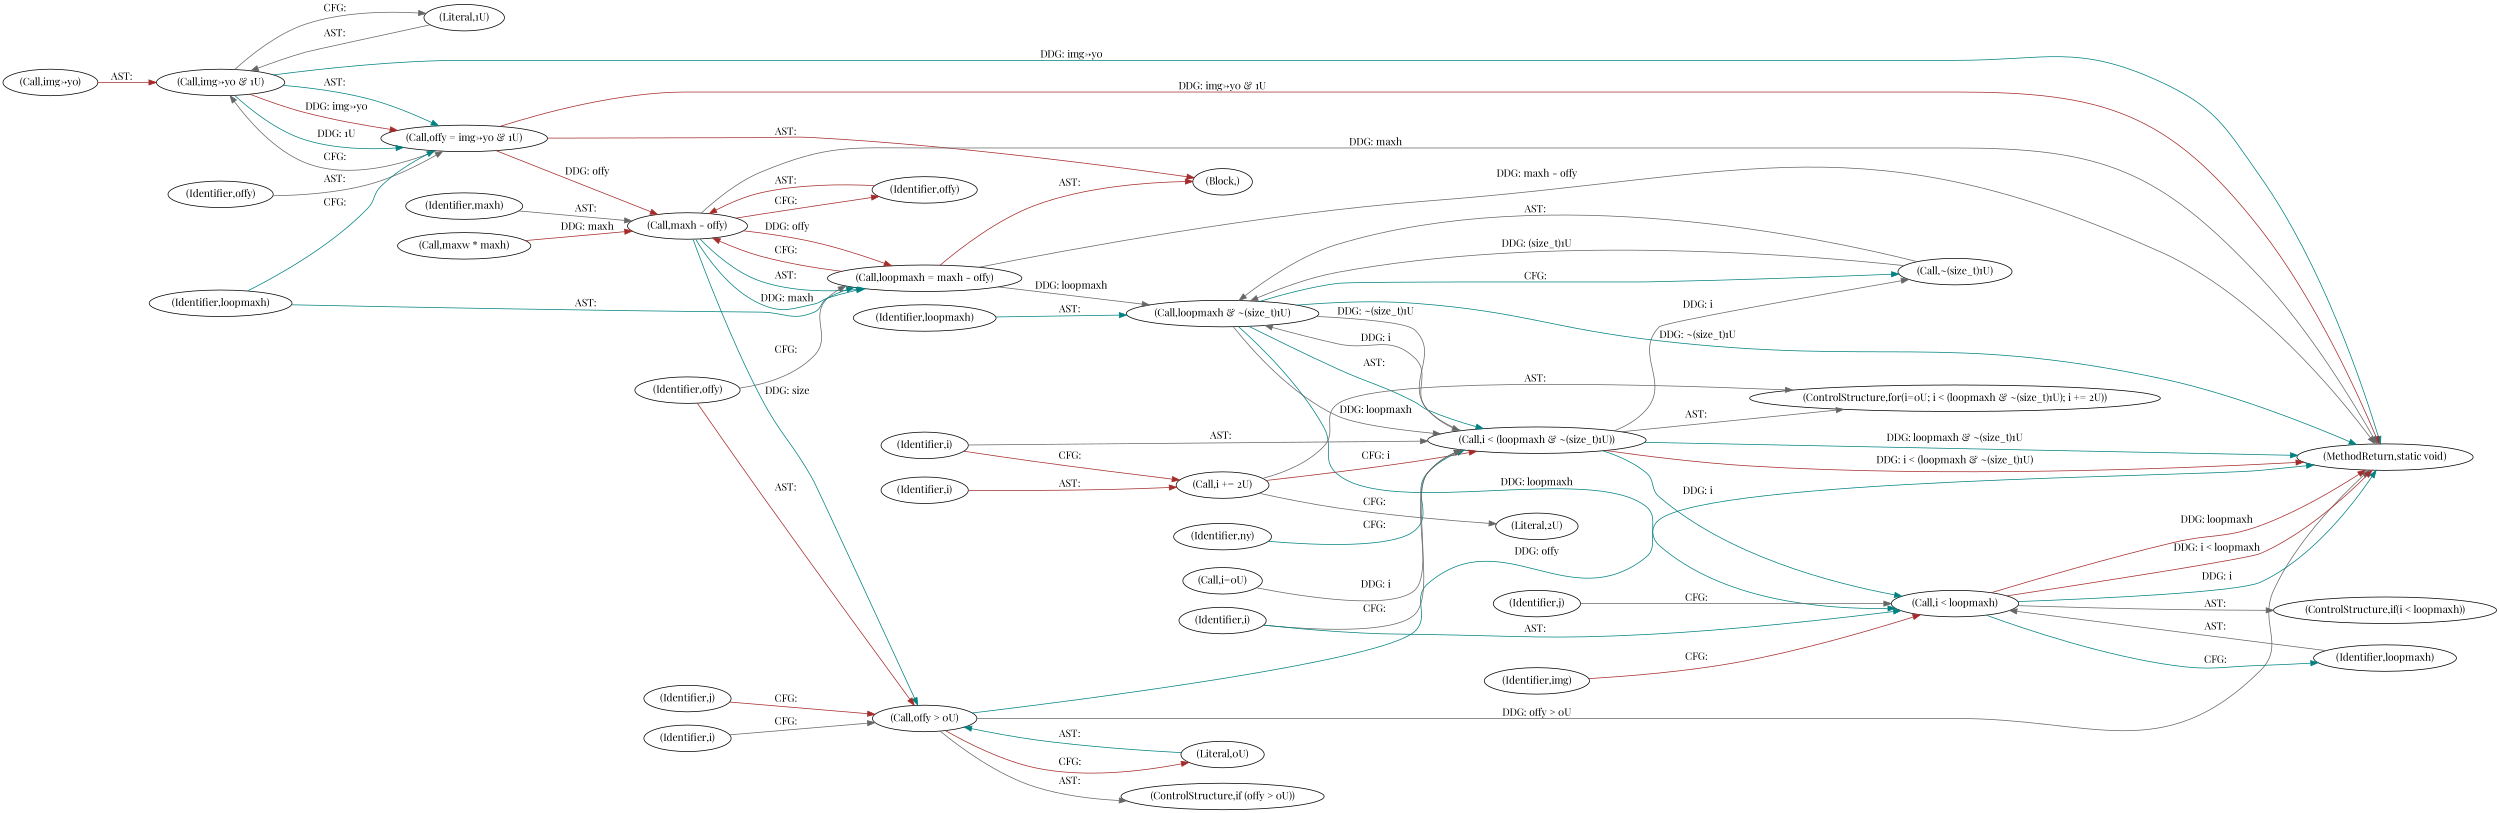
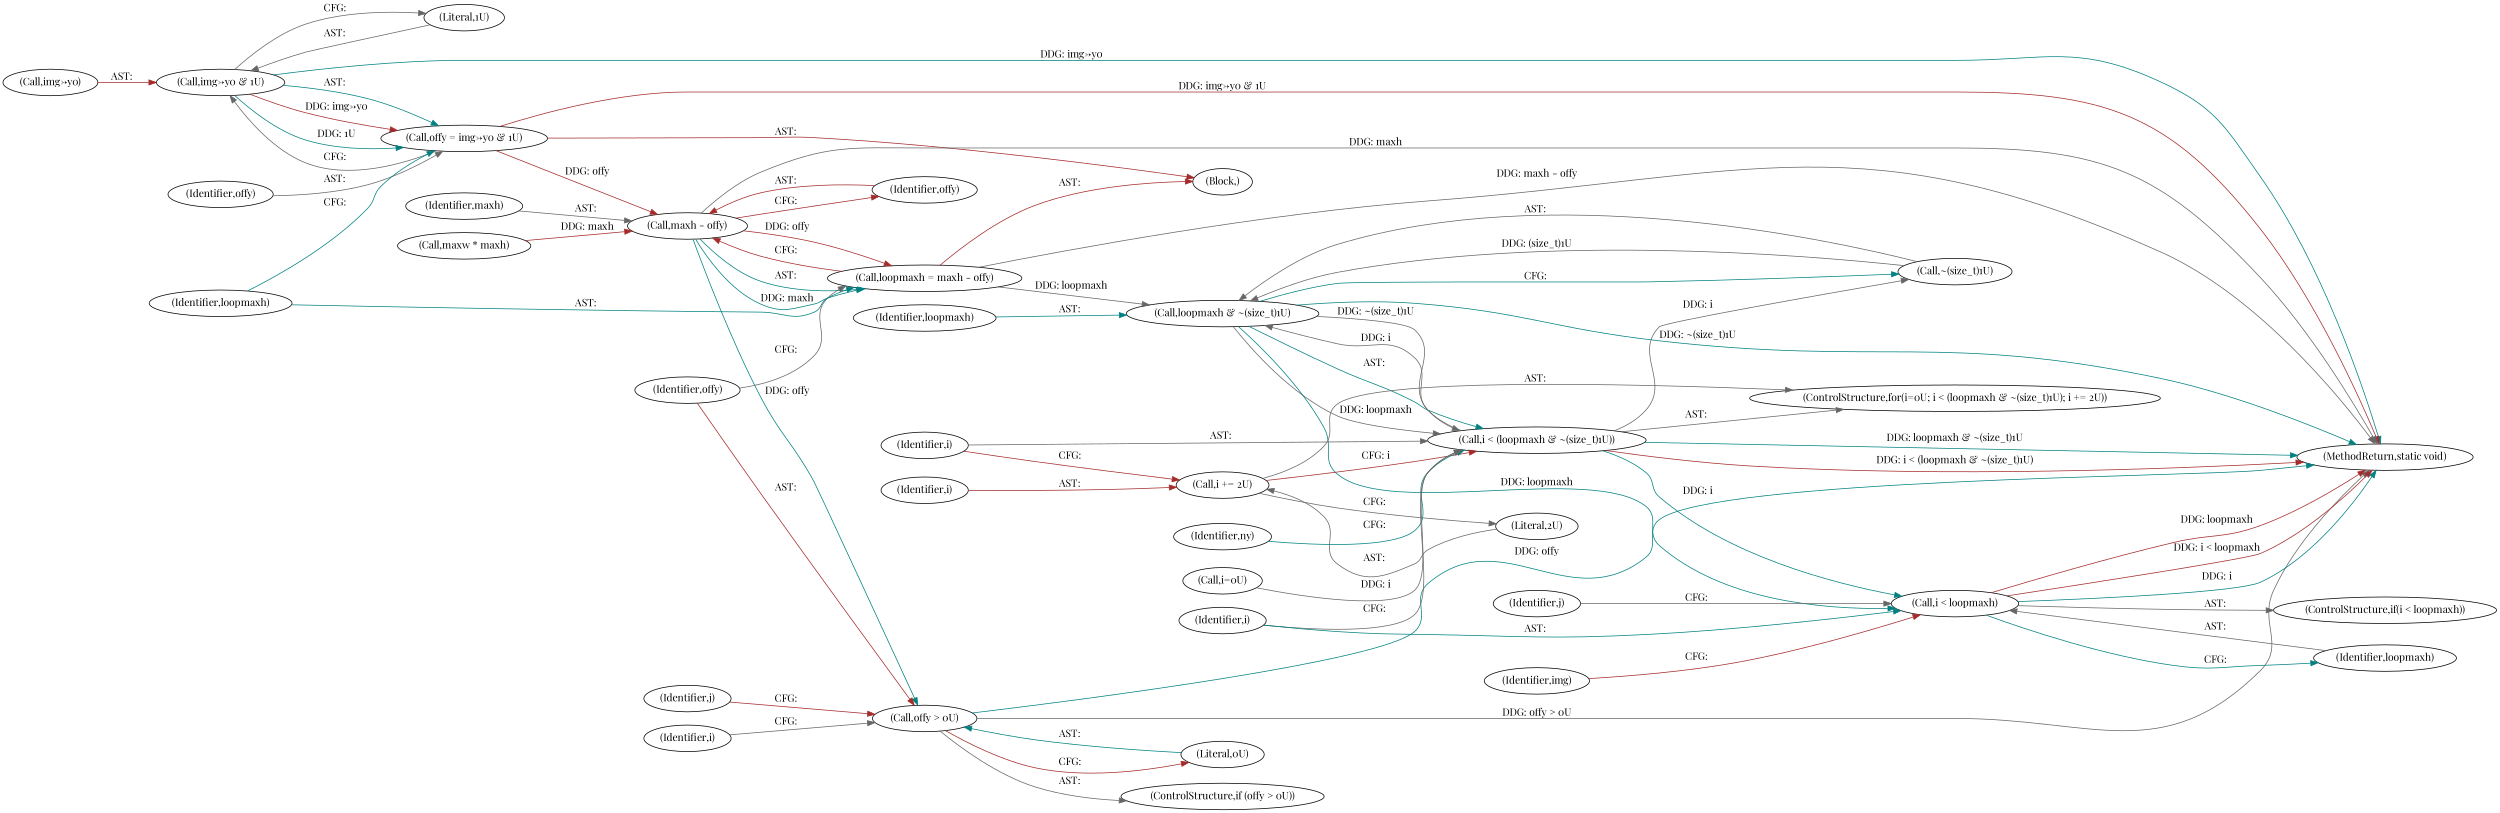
edge "(Call,maxh - offy)" -> "(Call,offy > 0U)": label "DDG: size" -> "DDG: offy"
edge "(Literal,2U)" -> "(Call,i += 2U)": added, label "AST:"
